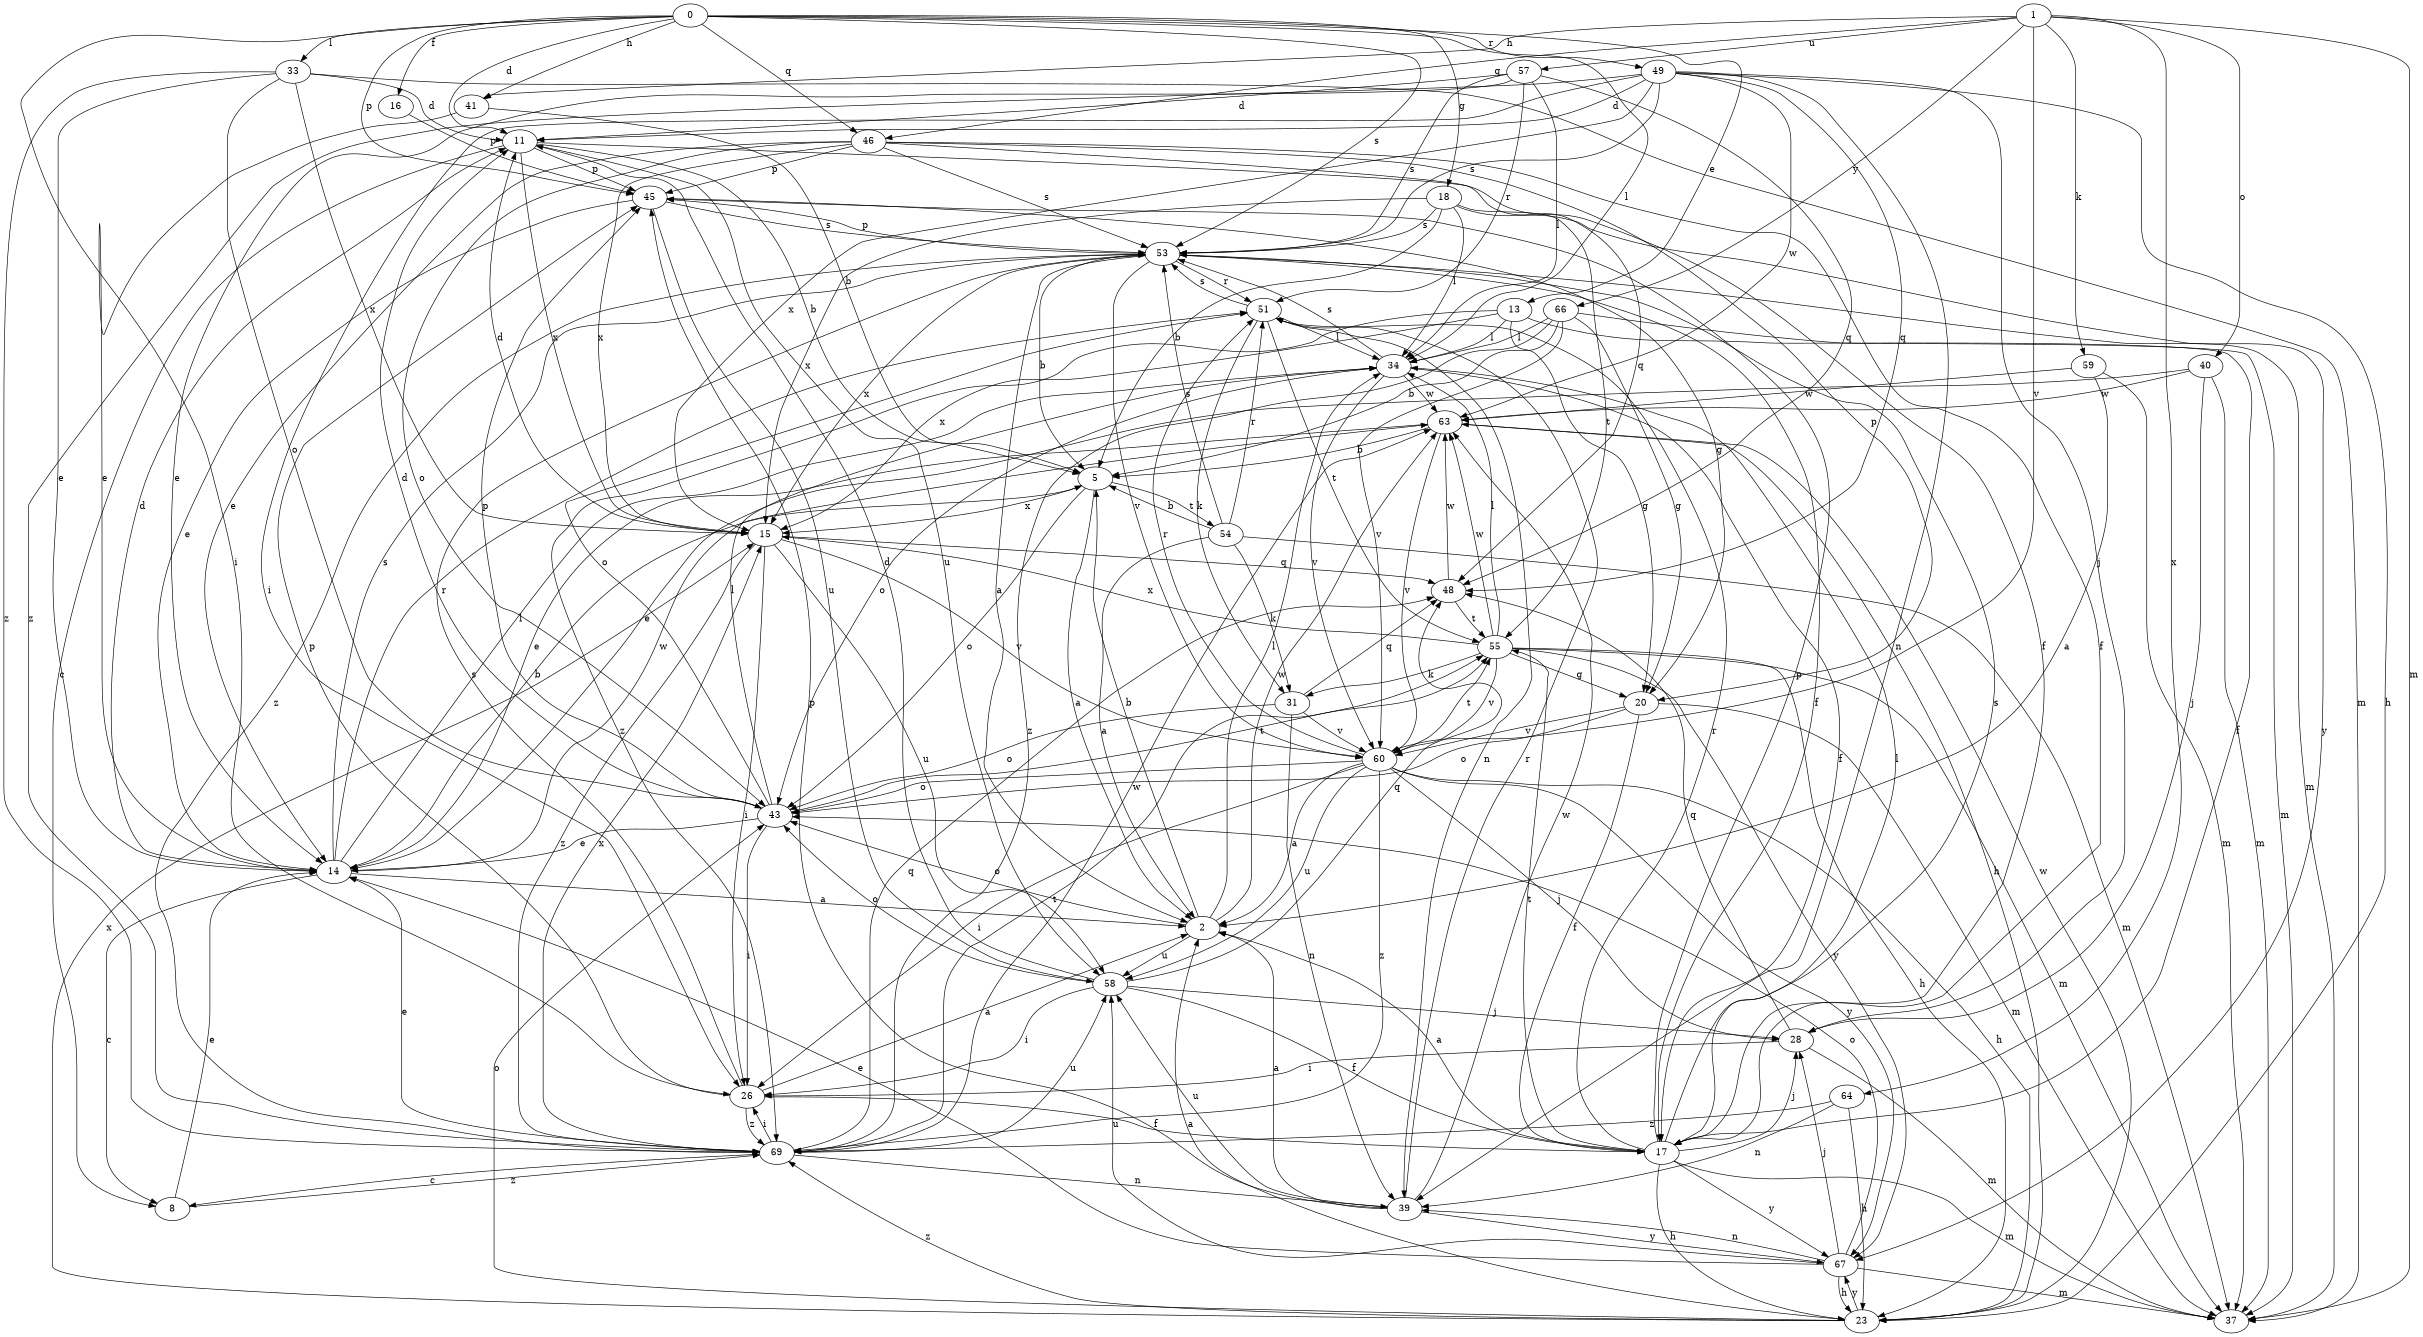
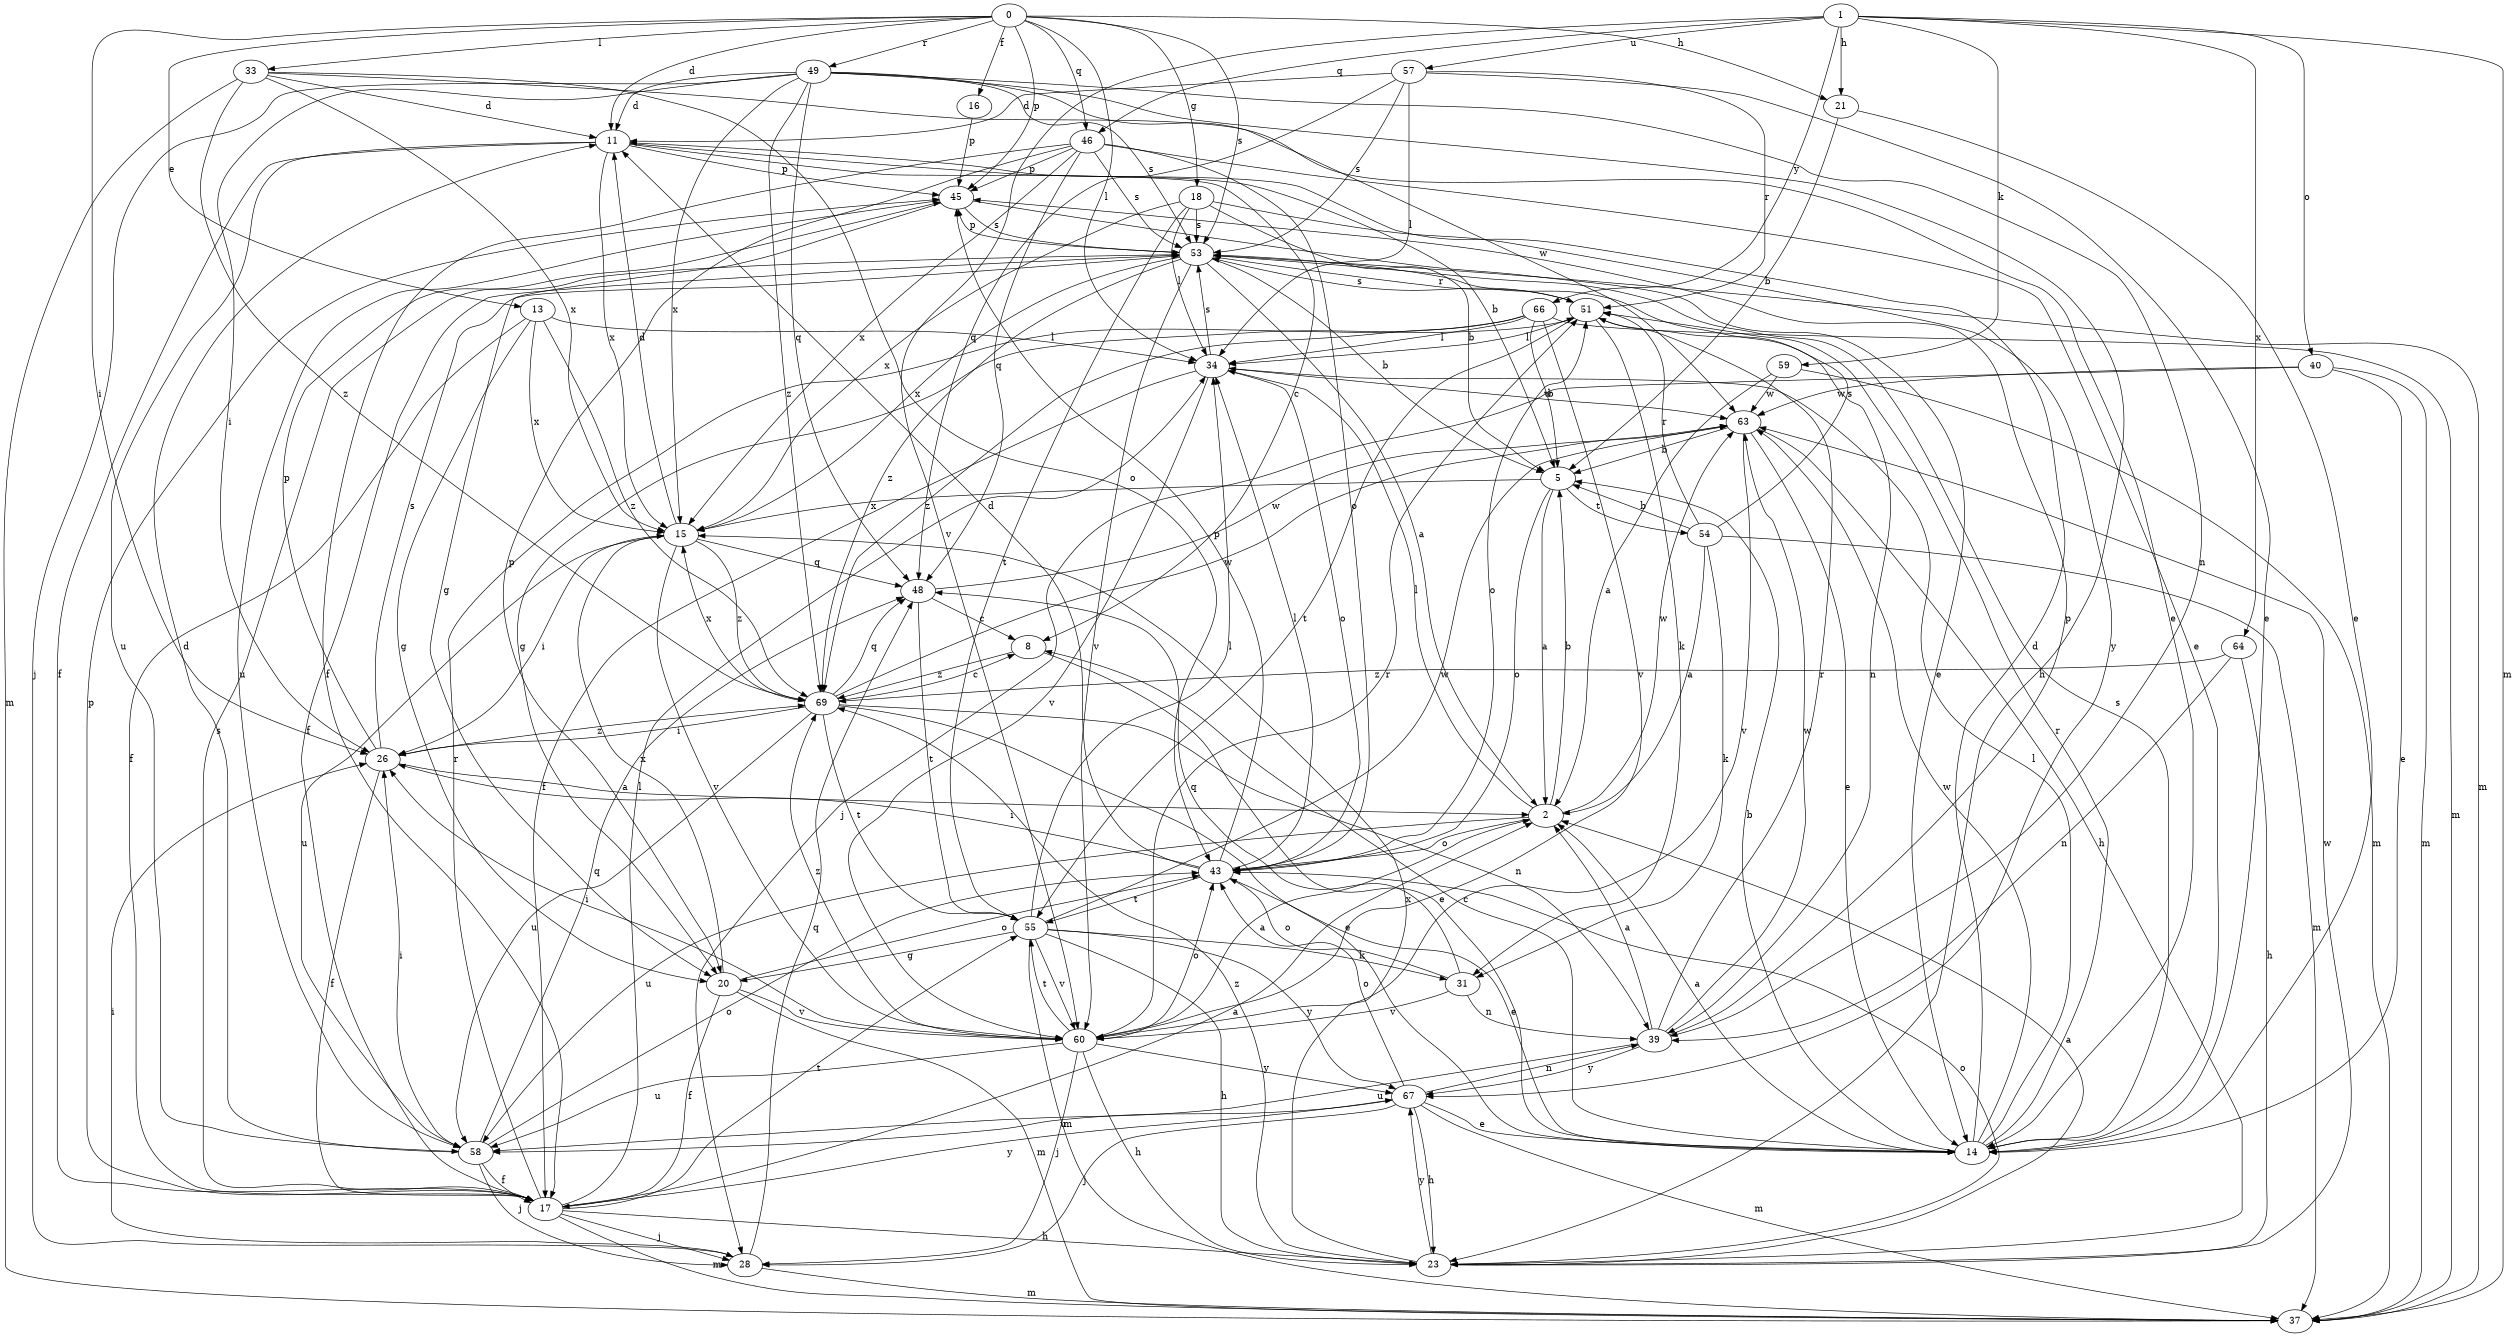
node "41": label "41" -> "21"
edge "55" -> "15": now "20" -> "15"
edge "48" -> "8": added, label "c"
